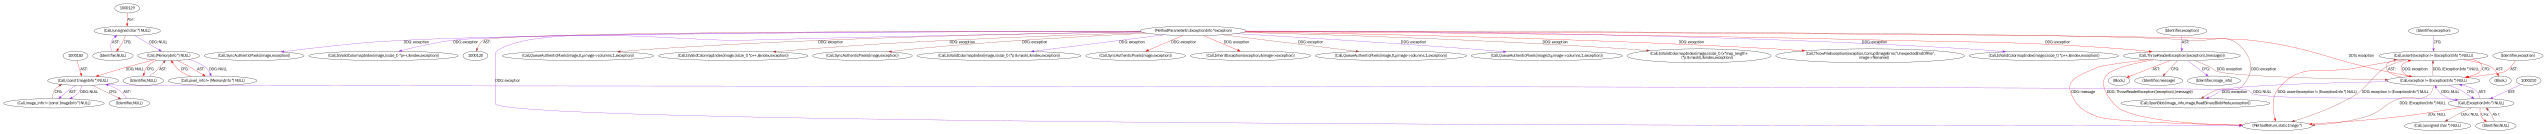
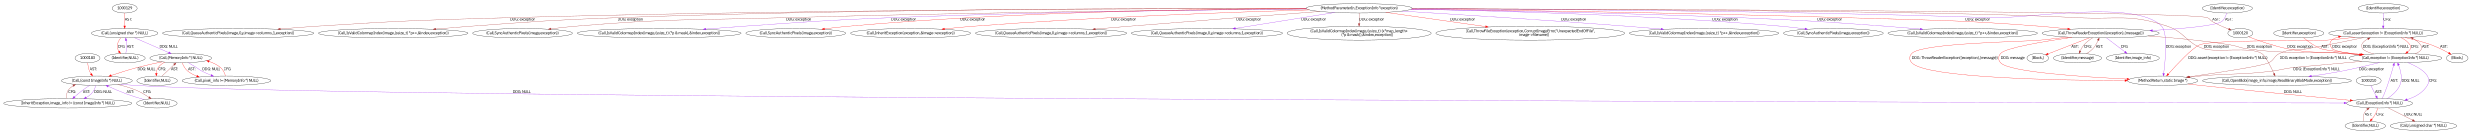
edge "(MethodParameterIn,ExceptionInfo *exception)" -> "(Call,exception != (ExceptionInfo *) NULL)": now "1000120" -> "(Call,exception != (ExceptionInfo *) NULL)"
edge "(Identifier,message)" -> "(Call,ThrowReaderException((exception),(message)))": added, label "AST:"
node "(Call,image_info != (const ImageInfo *) NULL)": label "(Call,image_info != (const ImageInfo *) NULL)" -> "(InheritException,image_info != (const ImageInfo *) NULL)"
edge "(Call,(ExceptionInfo *) NULL)" -> "(MethodReturn,static Image *)": reversed
